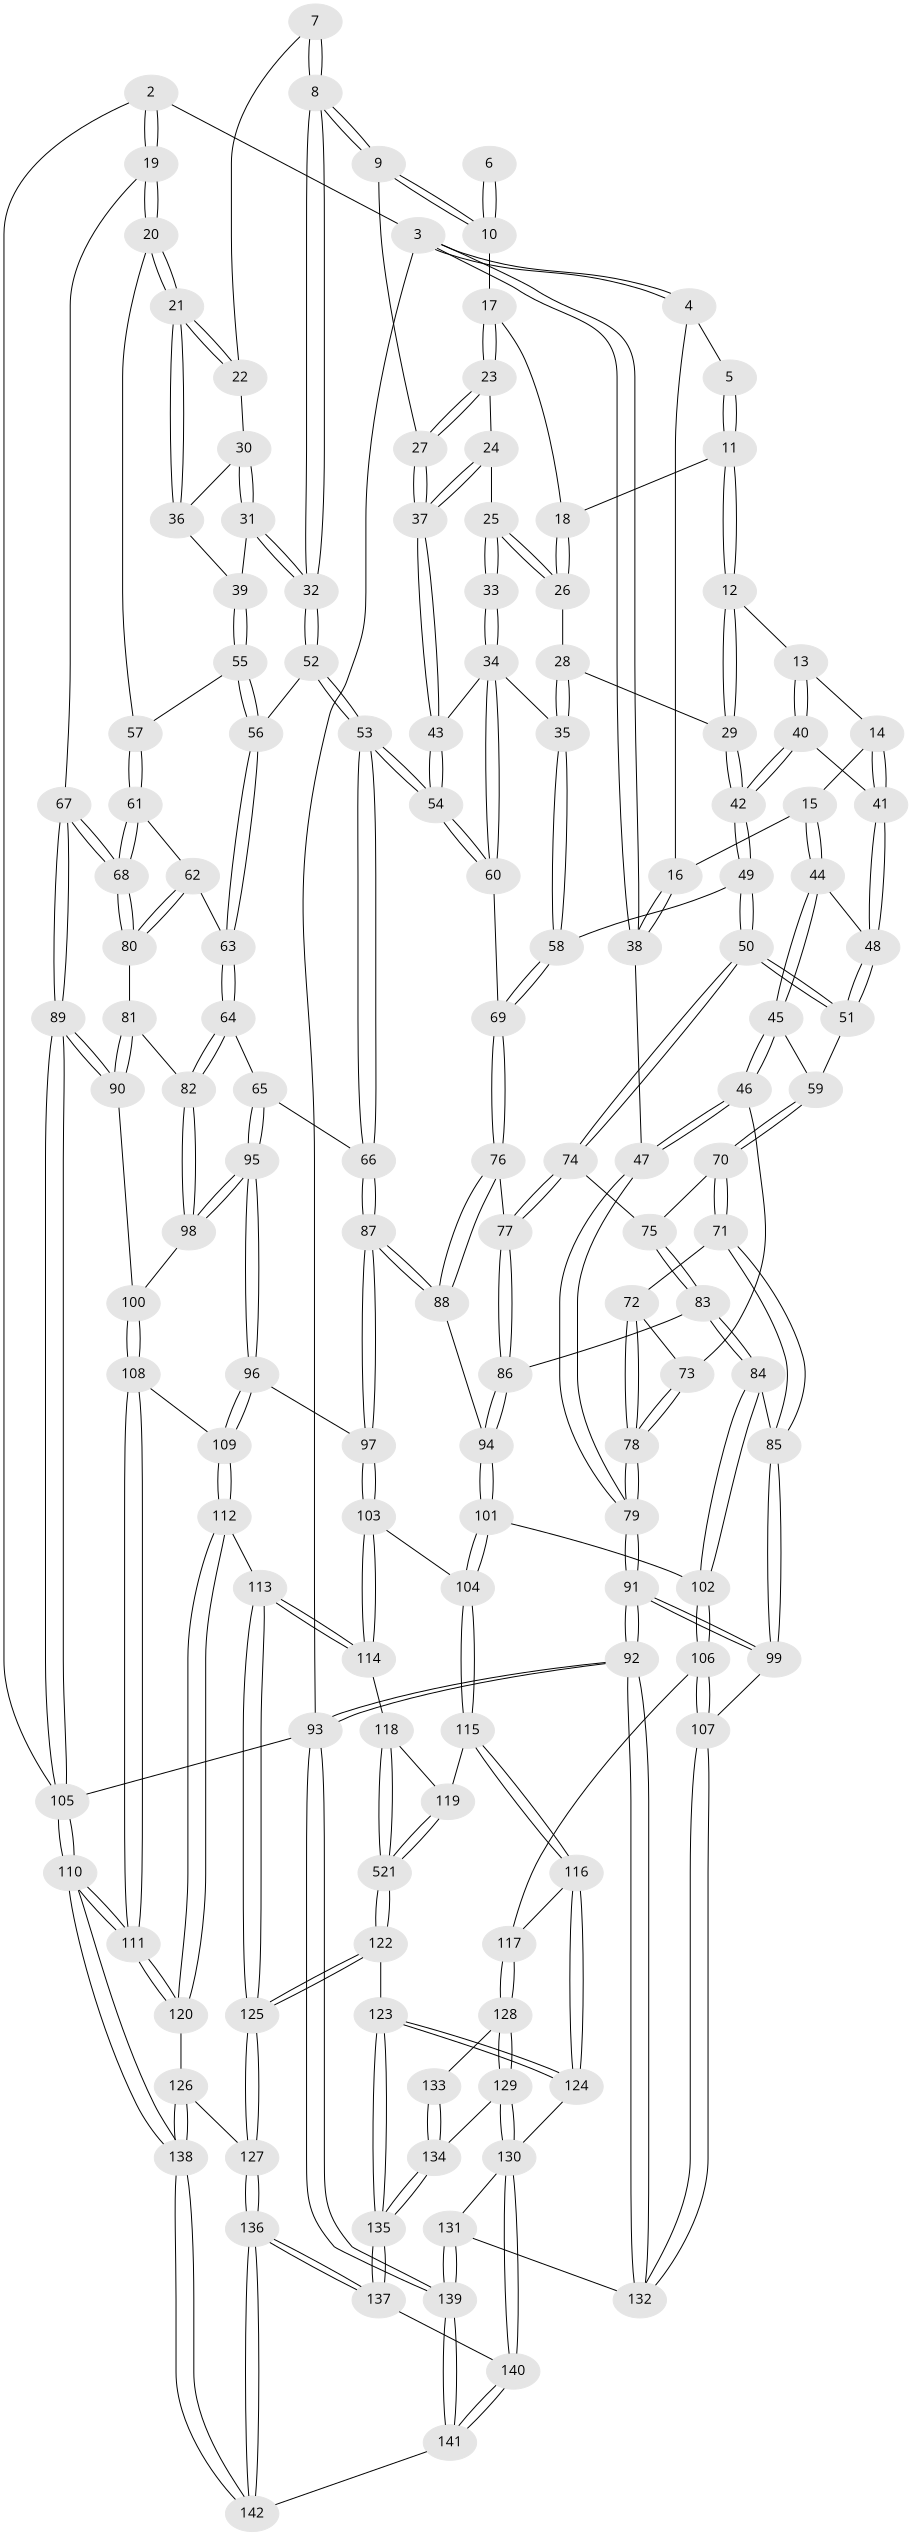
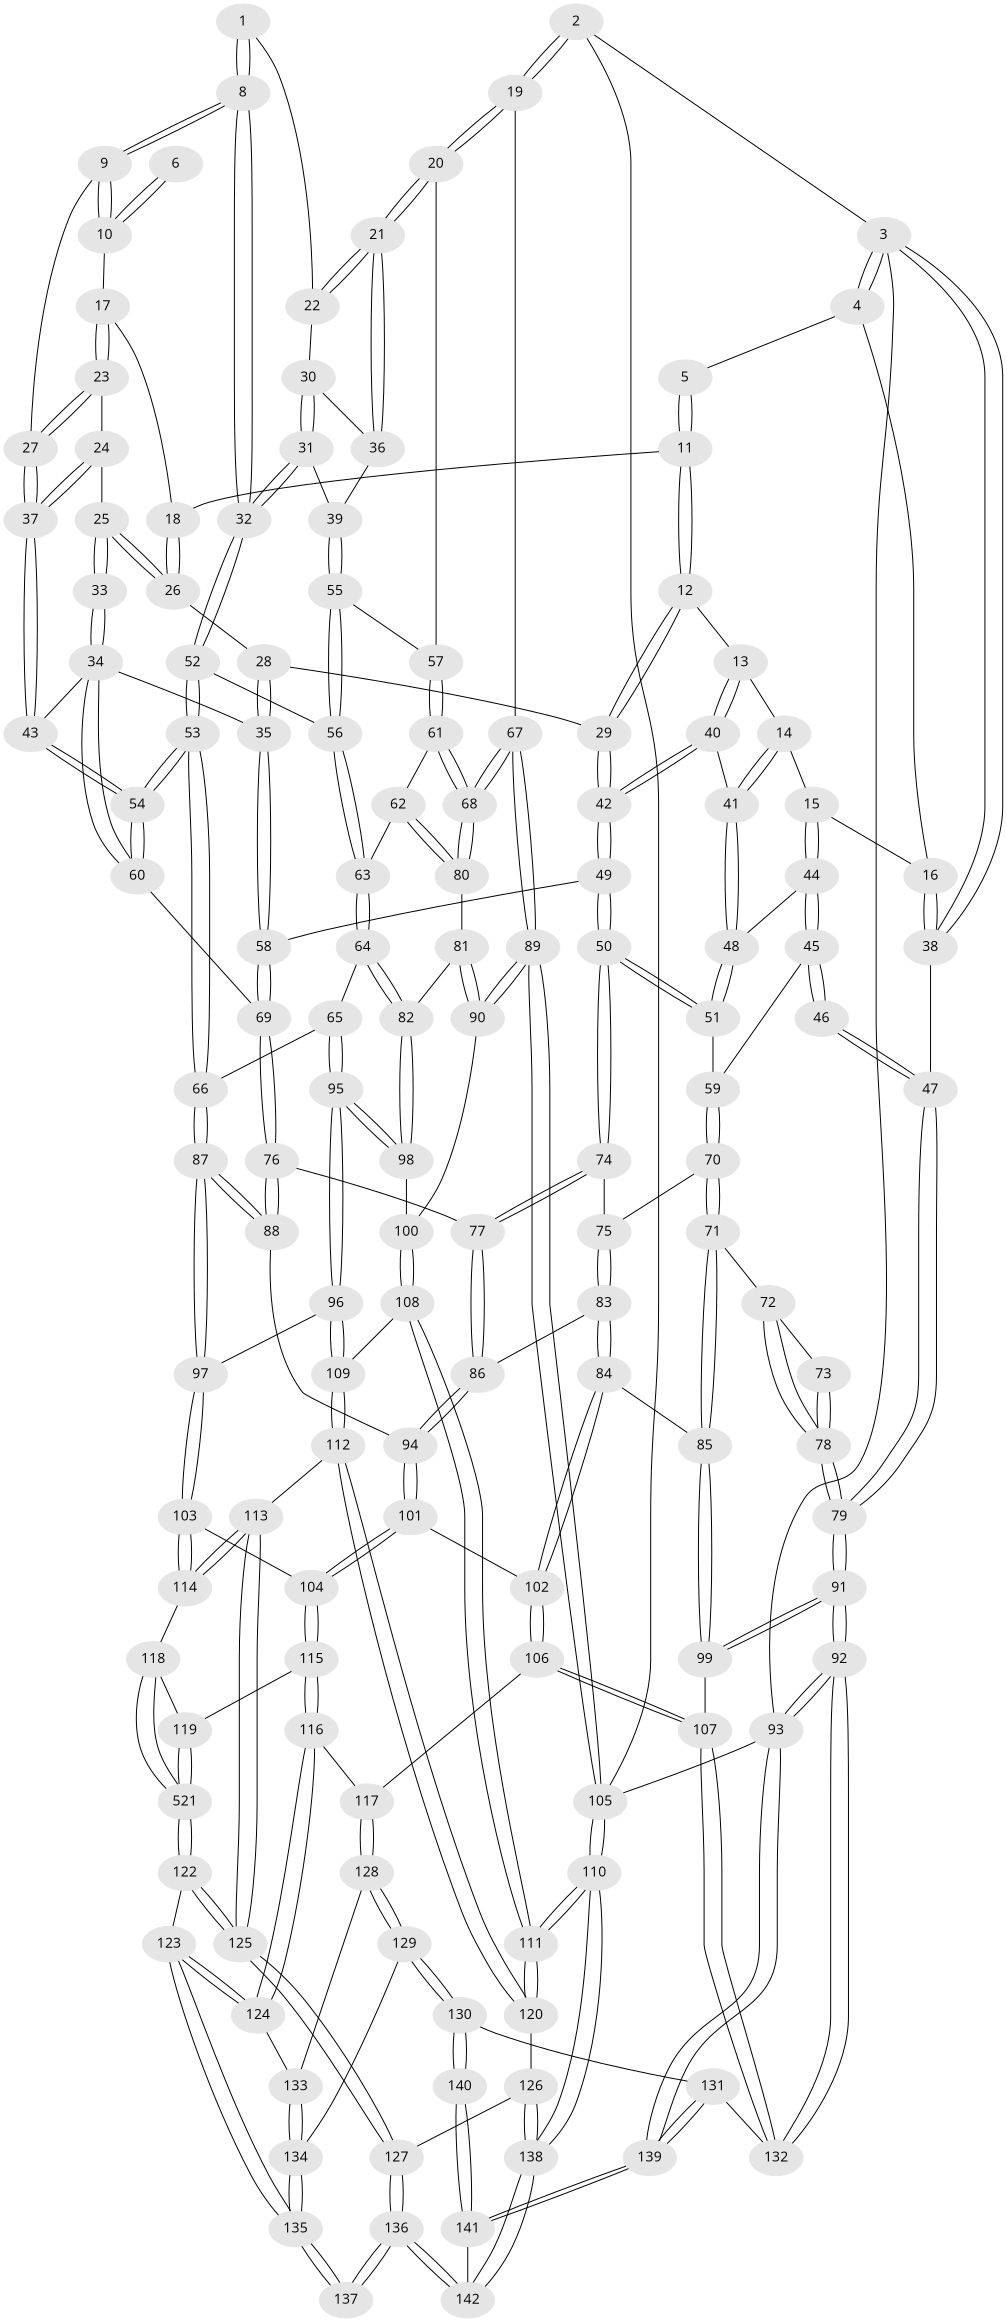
node "7": label "7" -> "1"
edge "46" -- "73": removed
edge "124" -- "130": now "124" -- "133"
edge "137" -- "140": removed
